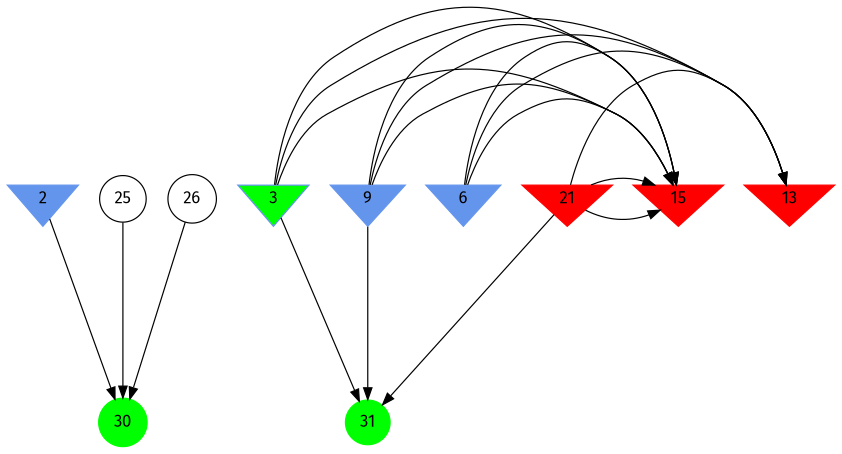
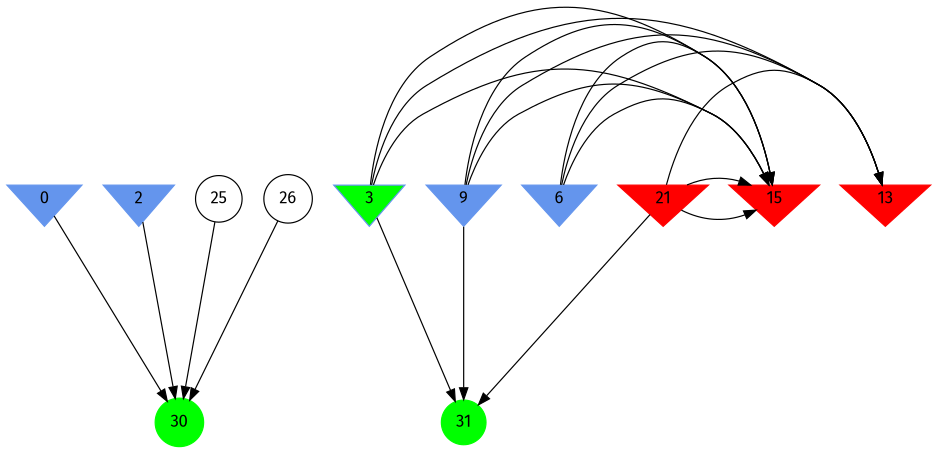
node "0": added
